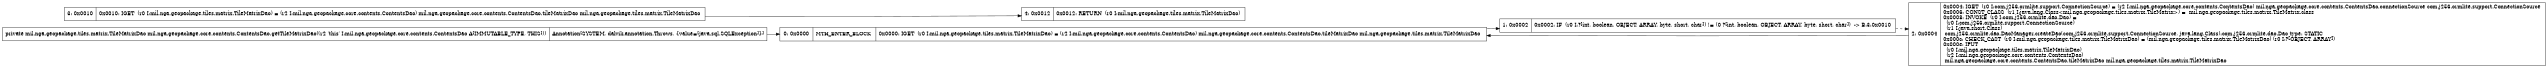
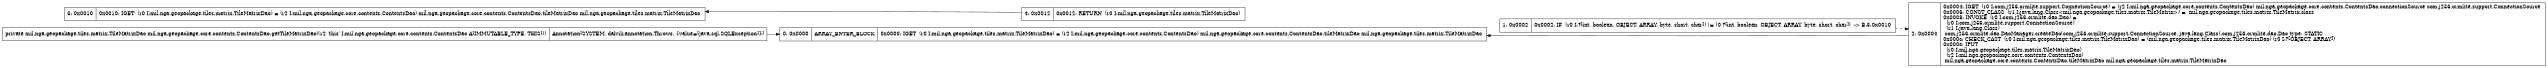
edge "3: 0x0010" -> "4: 0x0012": reversed
edge "0: 0x0000" -> "1: 0x0002": removed
node "2: 0x0004": text "(r1 I:java.short.Class)" -> "(r1 I:java.lang.Class)"
node "0: 0x0000": text "MTH_ENTER_BLOCK" -> "ARRAY_ENTER_BLOCK"
